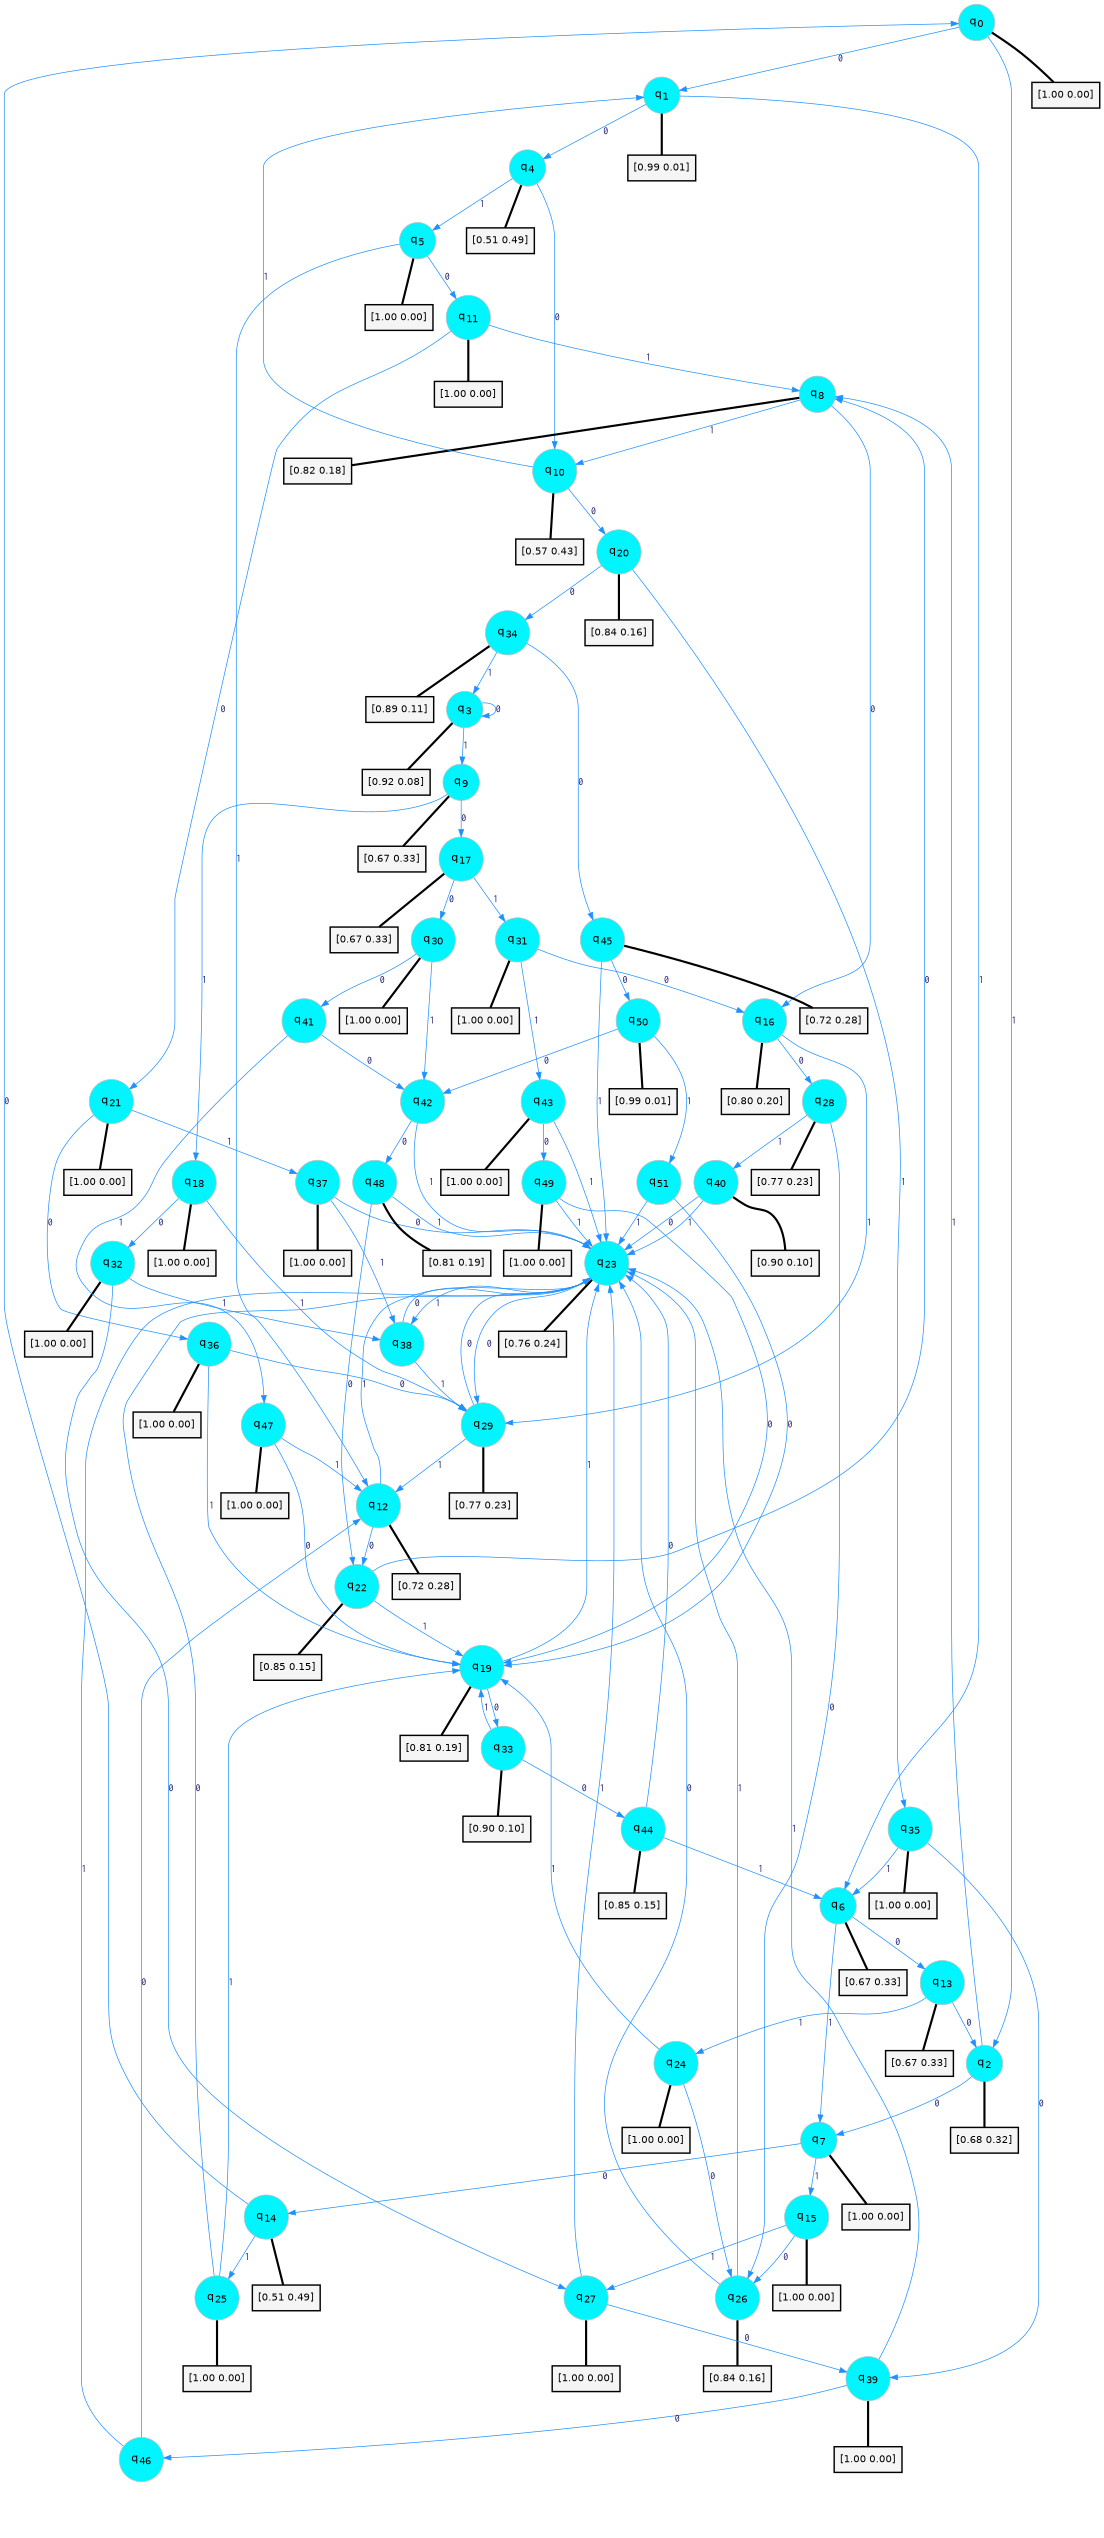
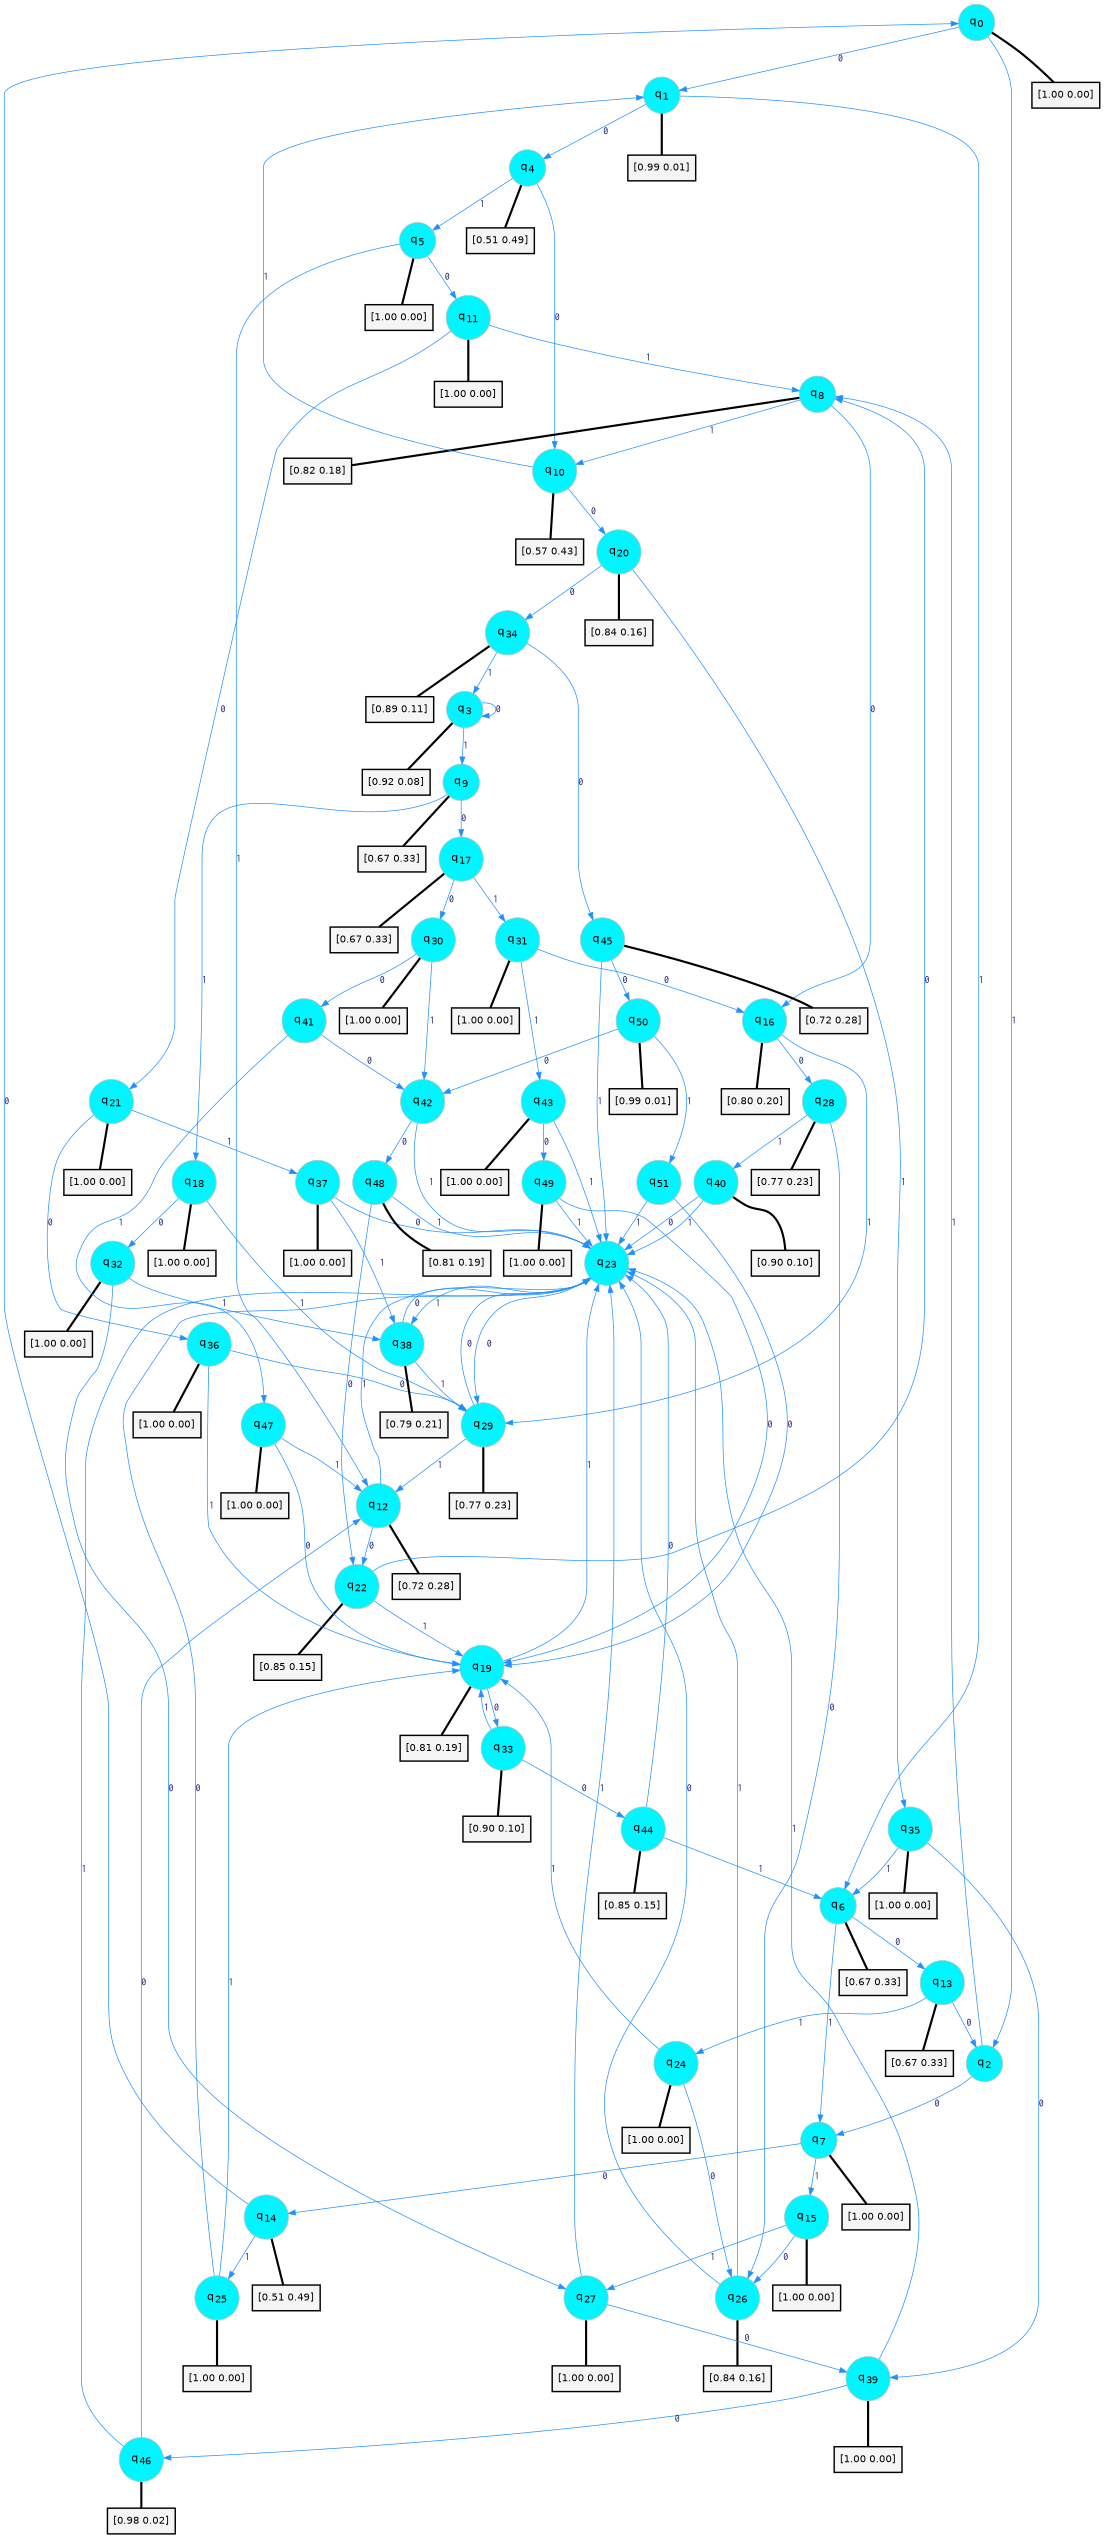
node "[0.76 0.24]": removed
node "[0.79 0.21]": added
node "[0.68 0.32]": removed
node "[0.98 0.02]": added
